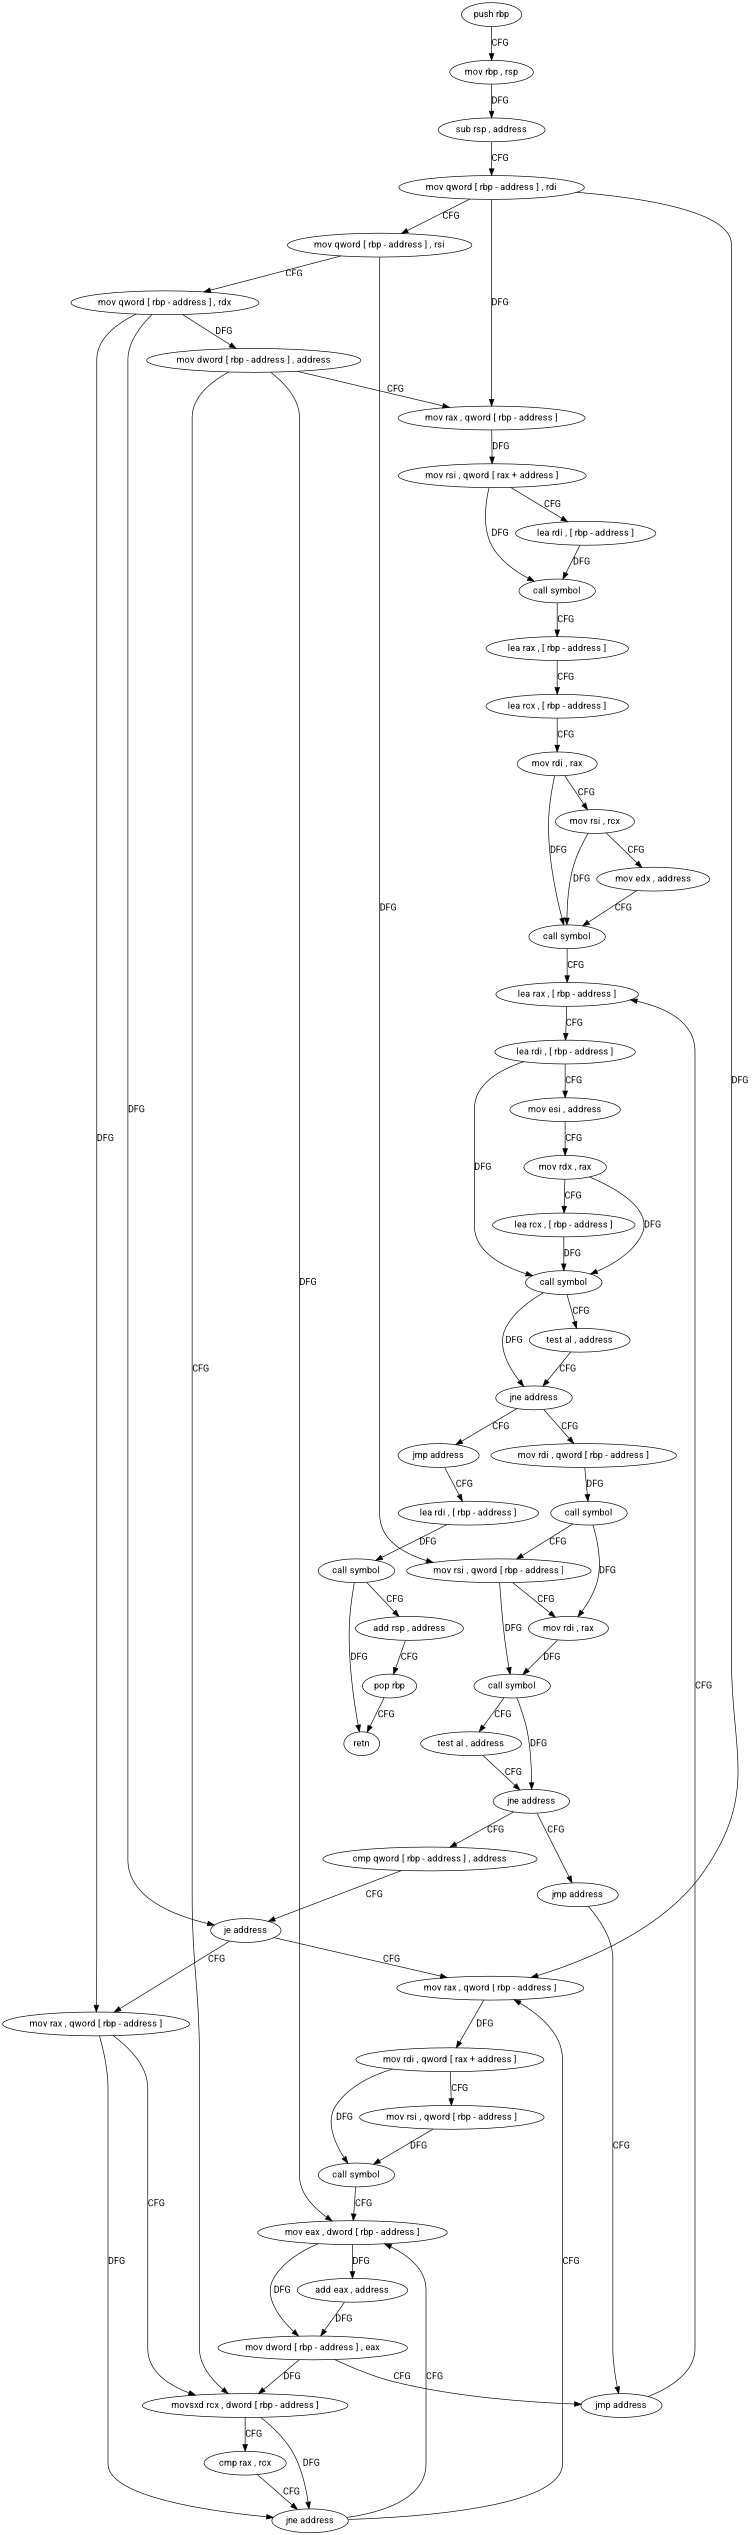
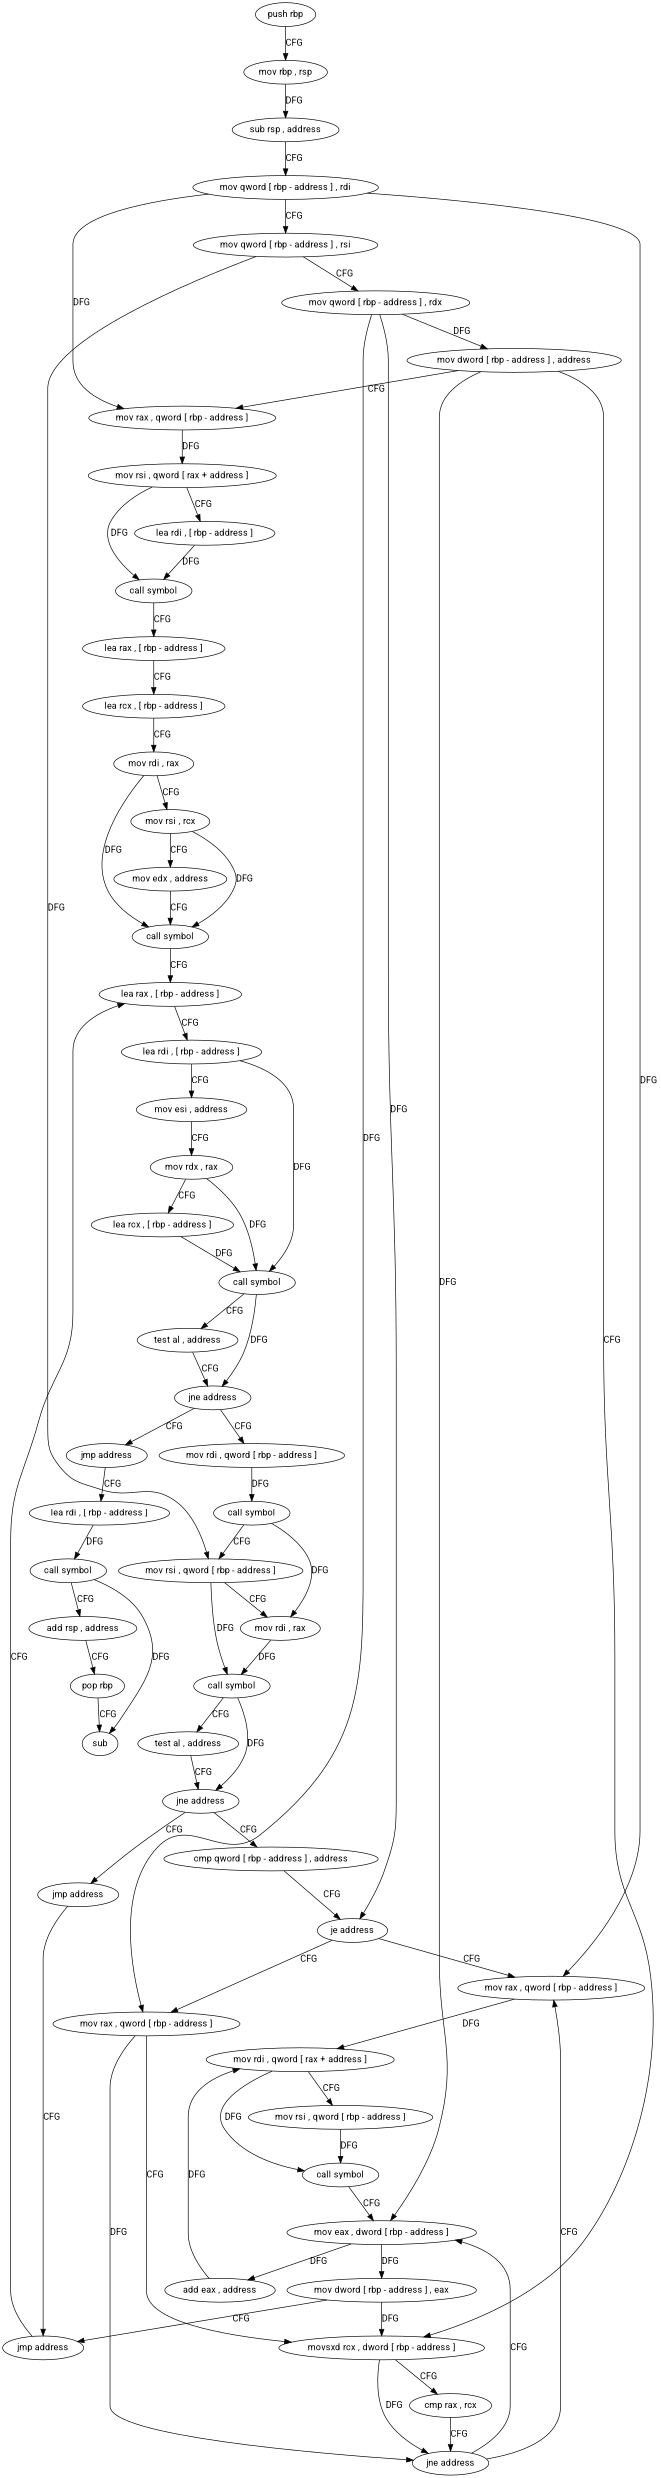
node "retn": label "retn" -> "sub"
edge "add eax , address" -> "mov dword [ rbp - address ] , eax": now "add eax , address" -> "mov rdi , qword [ rax + address ]"
